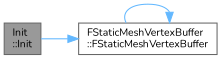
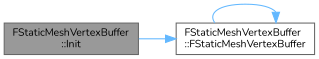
node "Init ::Init": label "Init ::Init" -> "FStaticMeshVertexBuffer ::Init"
